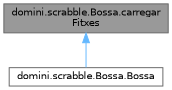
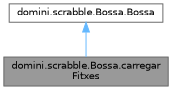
edge "domini.scrabble.Bossa.Bossa" -> "domini.scrabble.Bossa.carregar Fitxes": reversed
